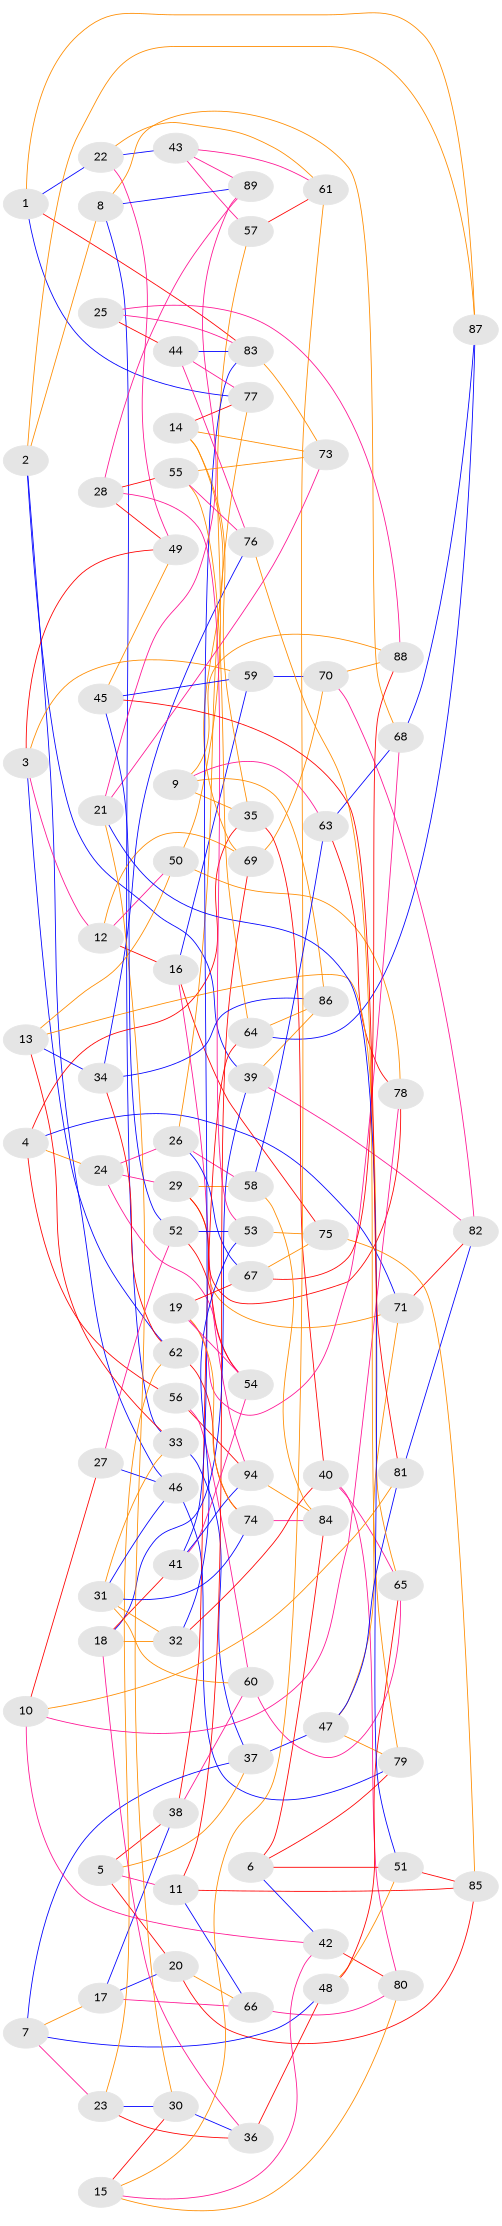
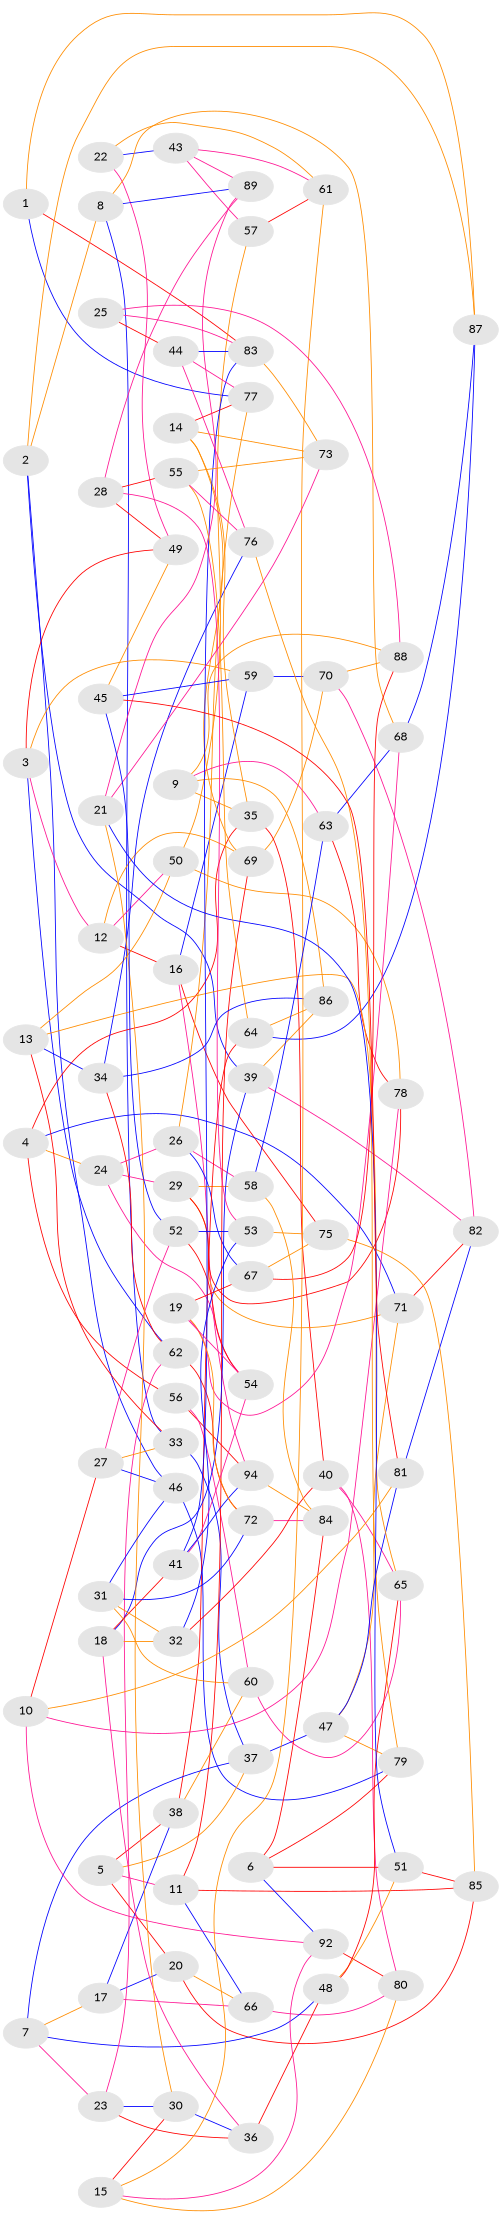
edge "22" -- "1": removed
node "74": label "74" -> "72"
edge "33" -- "31": now "33" -- "27"
edge "60" -- "38": color deeppink -> darkorange
edge "62" -- "23": color darkorange -> deeppink
node "42": label "42" -> "92"
